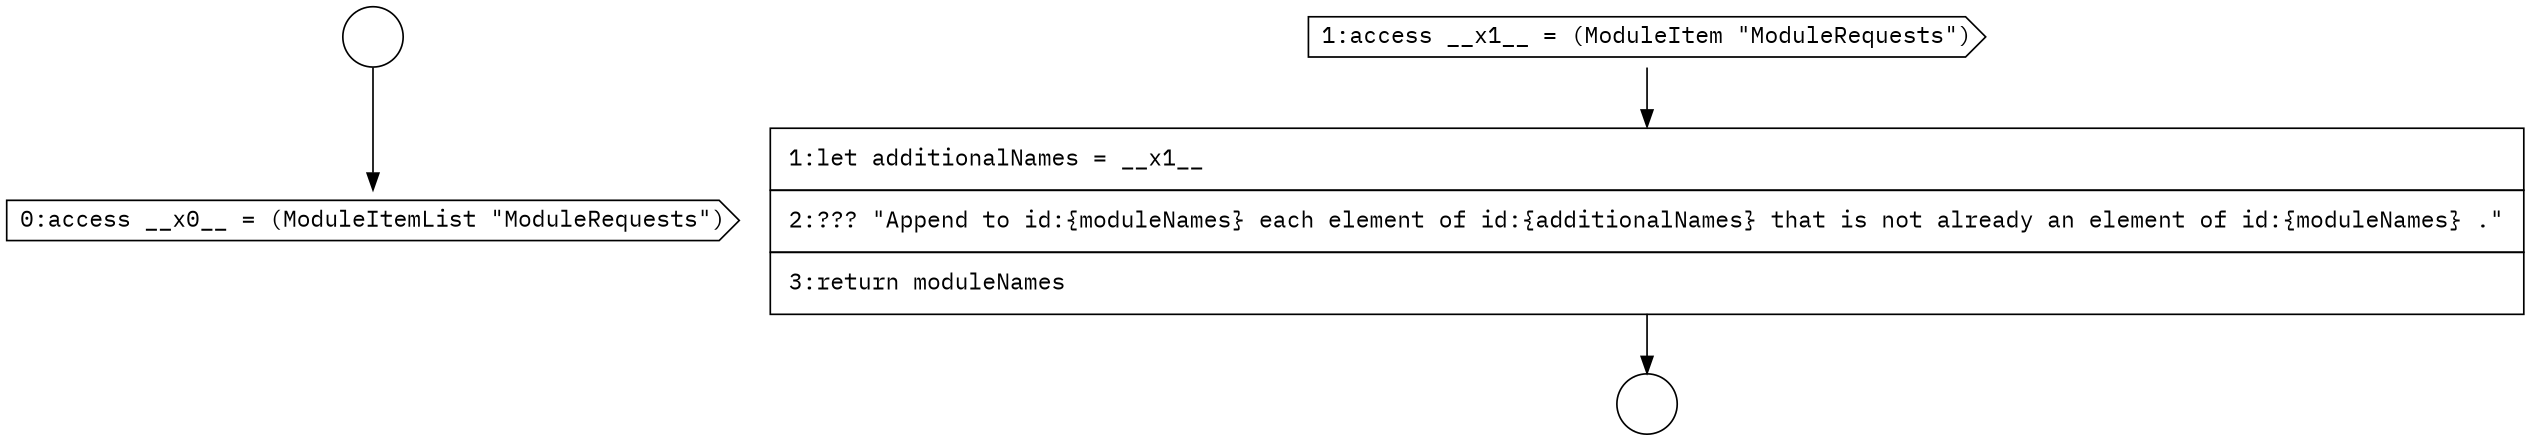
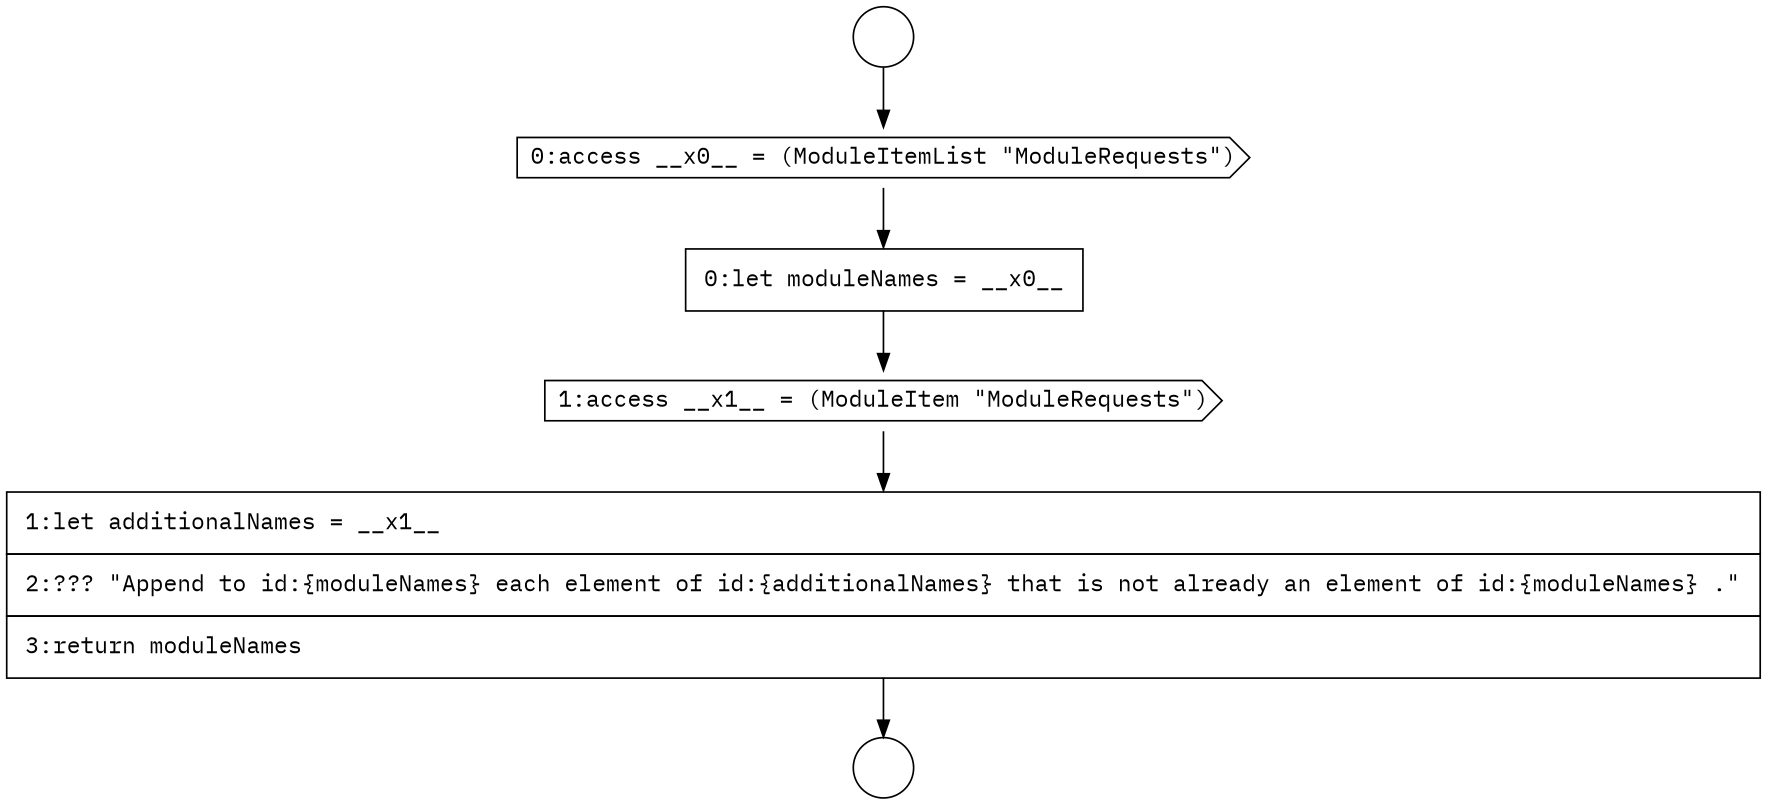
node "0:let moduleNames = __x0__": added
